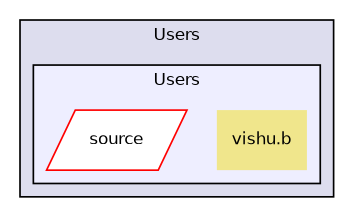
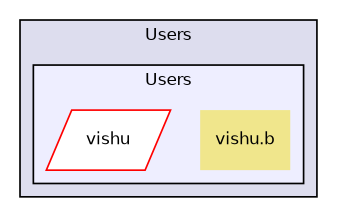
node "source": label "source" -> "vishu"
